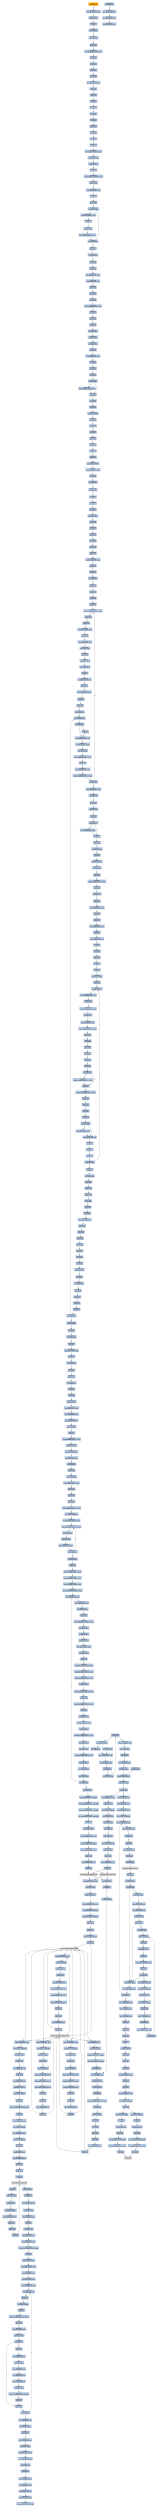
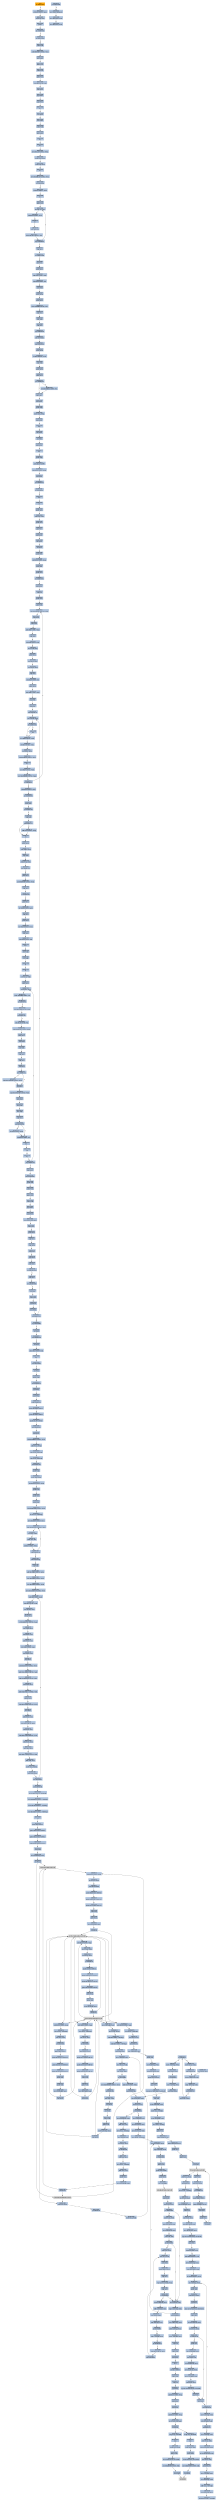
node "0x00541440 addl $0x14<UINT8>, %ebx": added
